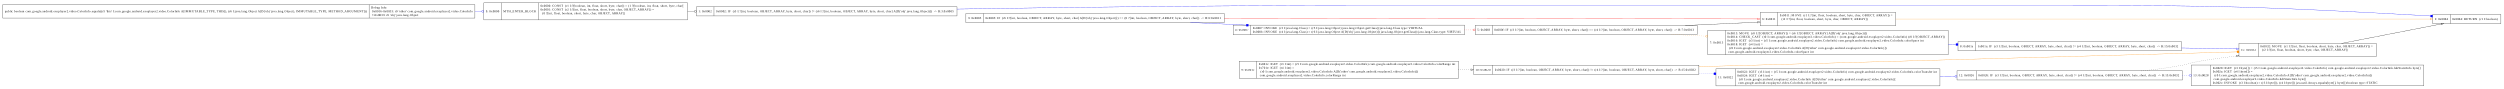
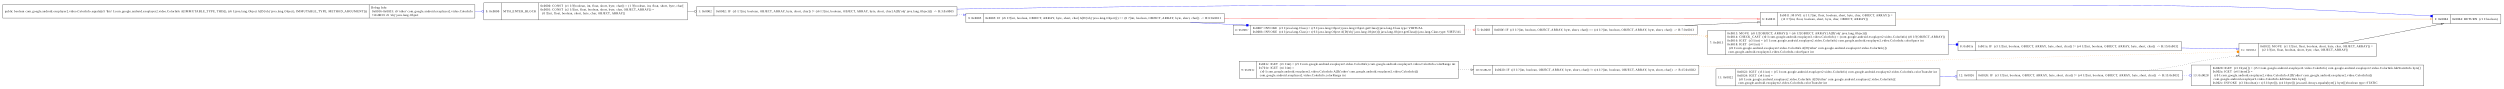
edge "1: 0x0002" -> "3: 0x0005": added
edge "10: 0x0020" -> "15: 0x0032": style solid -> dotted
edge "10: 0x0020" -> "11: 0x0022": removed
